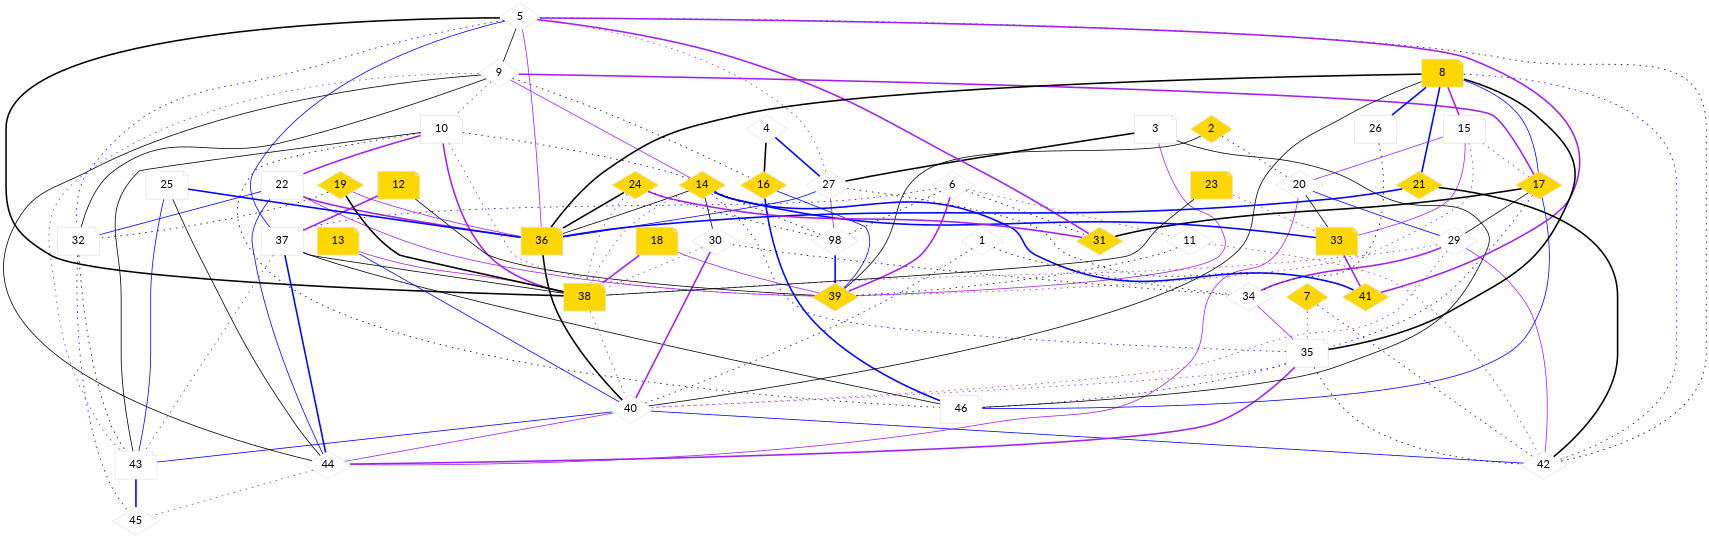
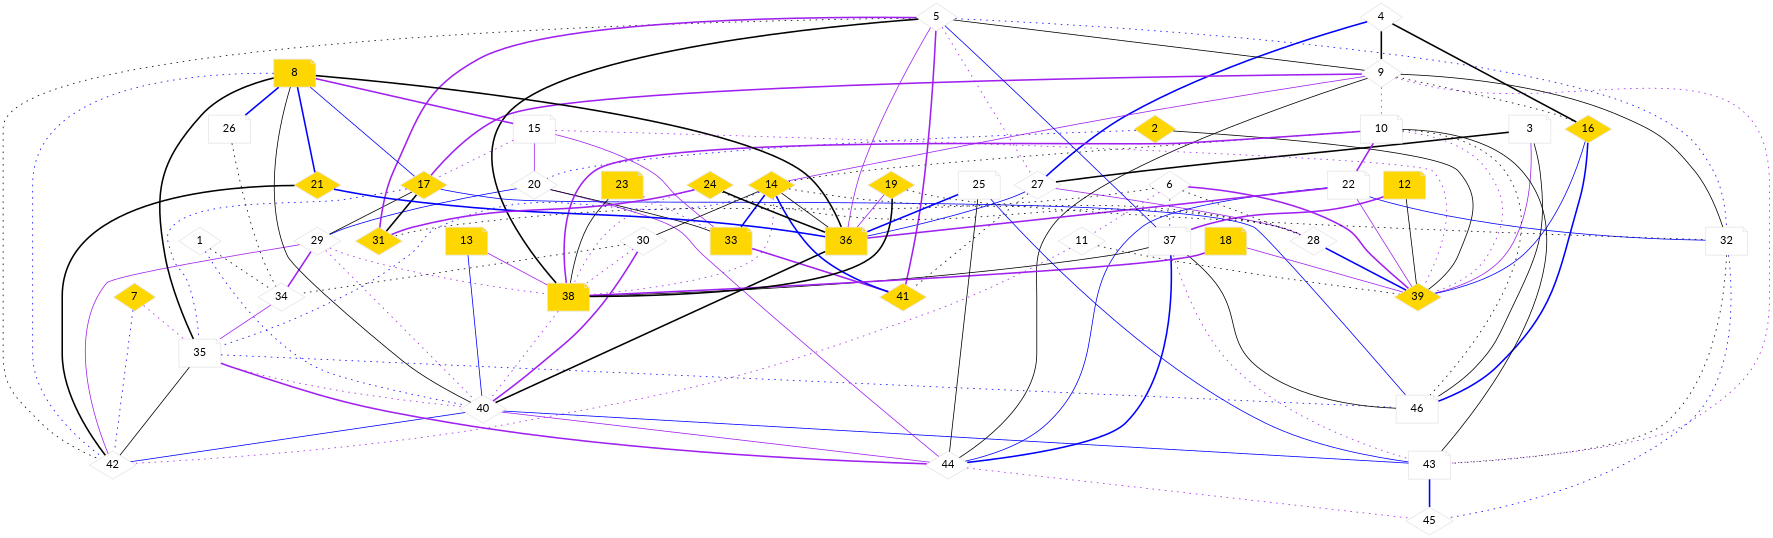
edge "4" -- "9": added
node "98": label "98" -> "28"
edge "35" -- "42": style dotted -> solid
